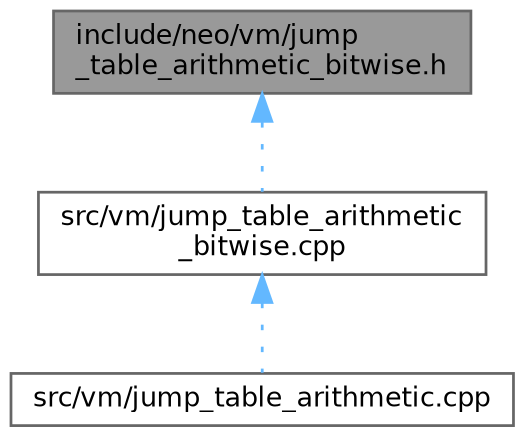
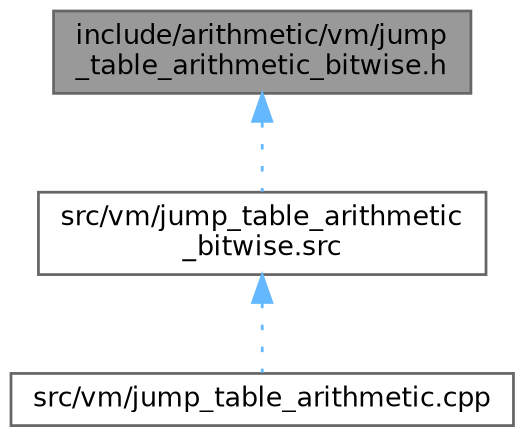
node "include/neo/vm/jump _table_arithmetic_bitwise.h": label "include/neo/vm/jump _table_arithmetic_bitwise.h" -> "include/arithmetic/vm/jump _table_arithmetic_bitwise.h"
node "src/vm/jump_table_arithmetic _bitwise.cpp": label "src/vm/jump_table_arithmetic _bitwise.cpp" -> "src/vm/jump_table_arithmetic _bitwise.src"
